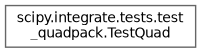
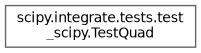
node "scipy.integrate.tests.test _quadpack.TestQuad": label "scipy.integrate.tests.test _quadpack.TestQuad" -> "scipy.integrate.tests.test _scipy.TestQuad"
